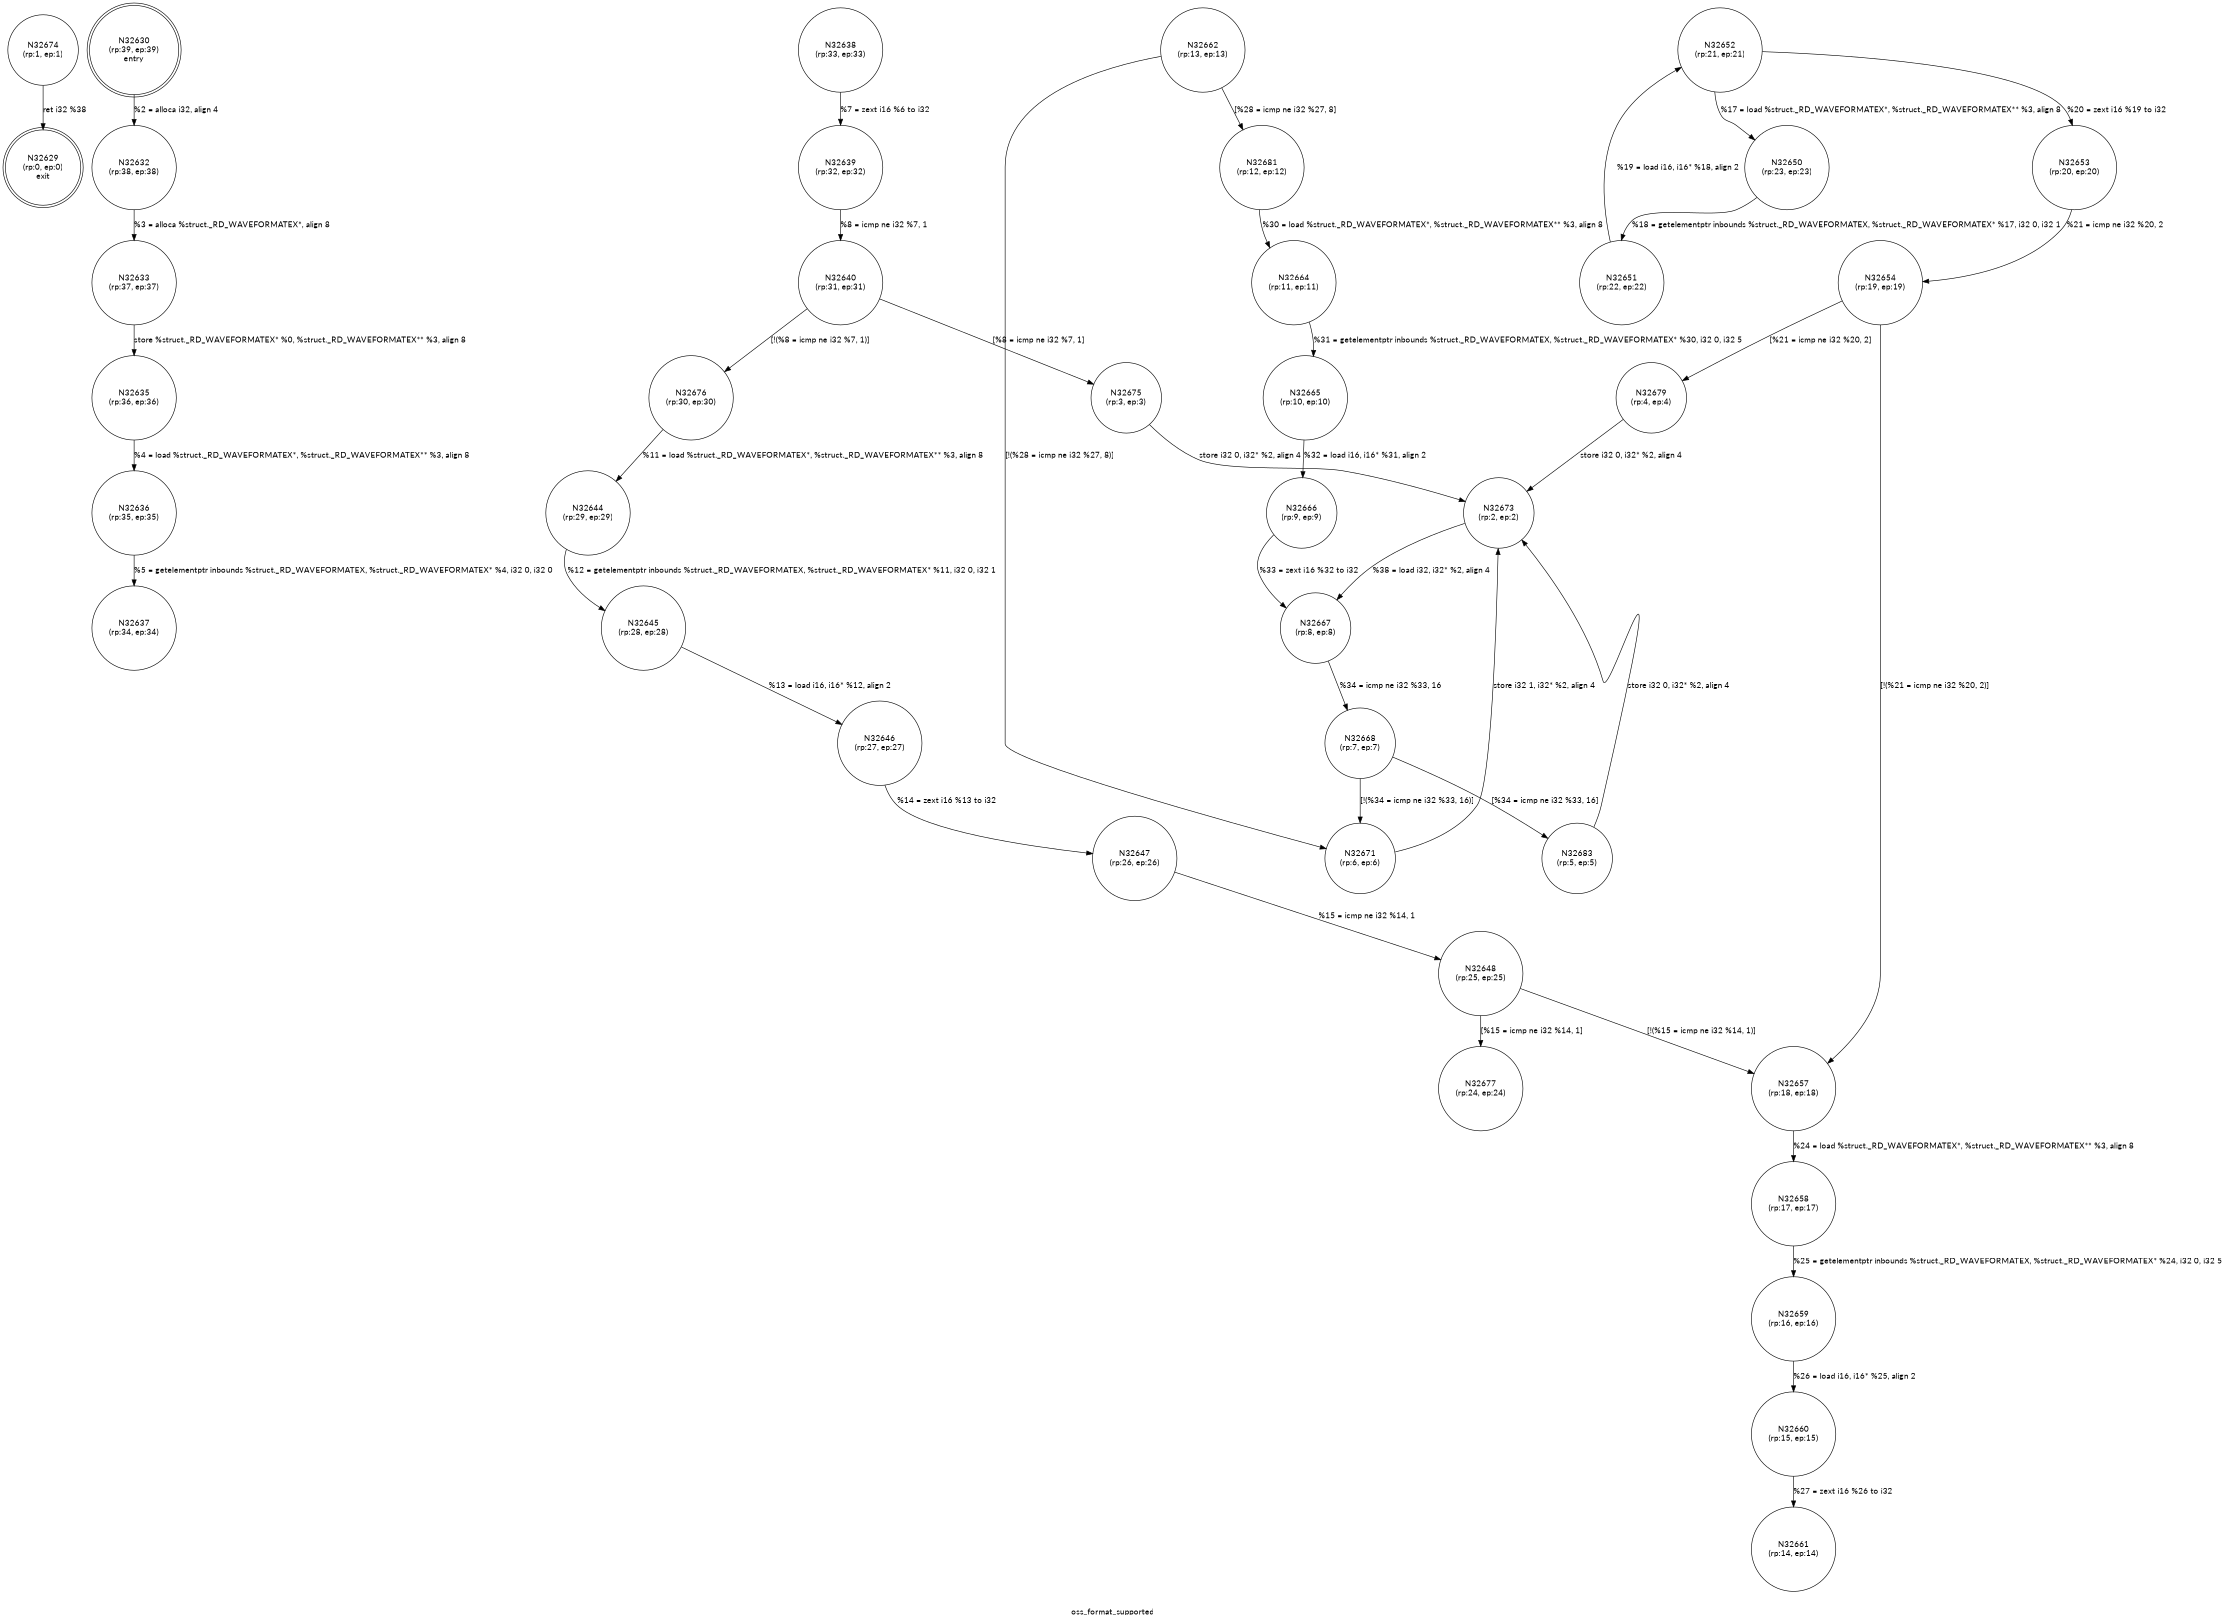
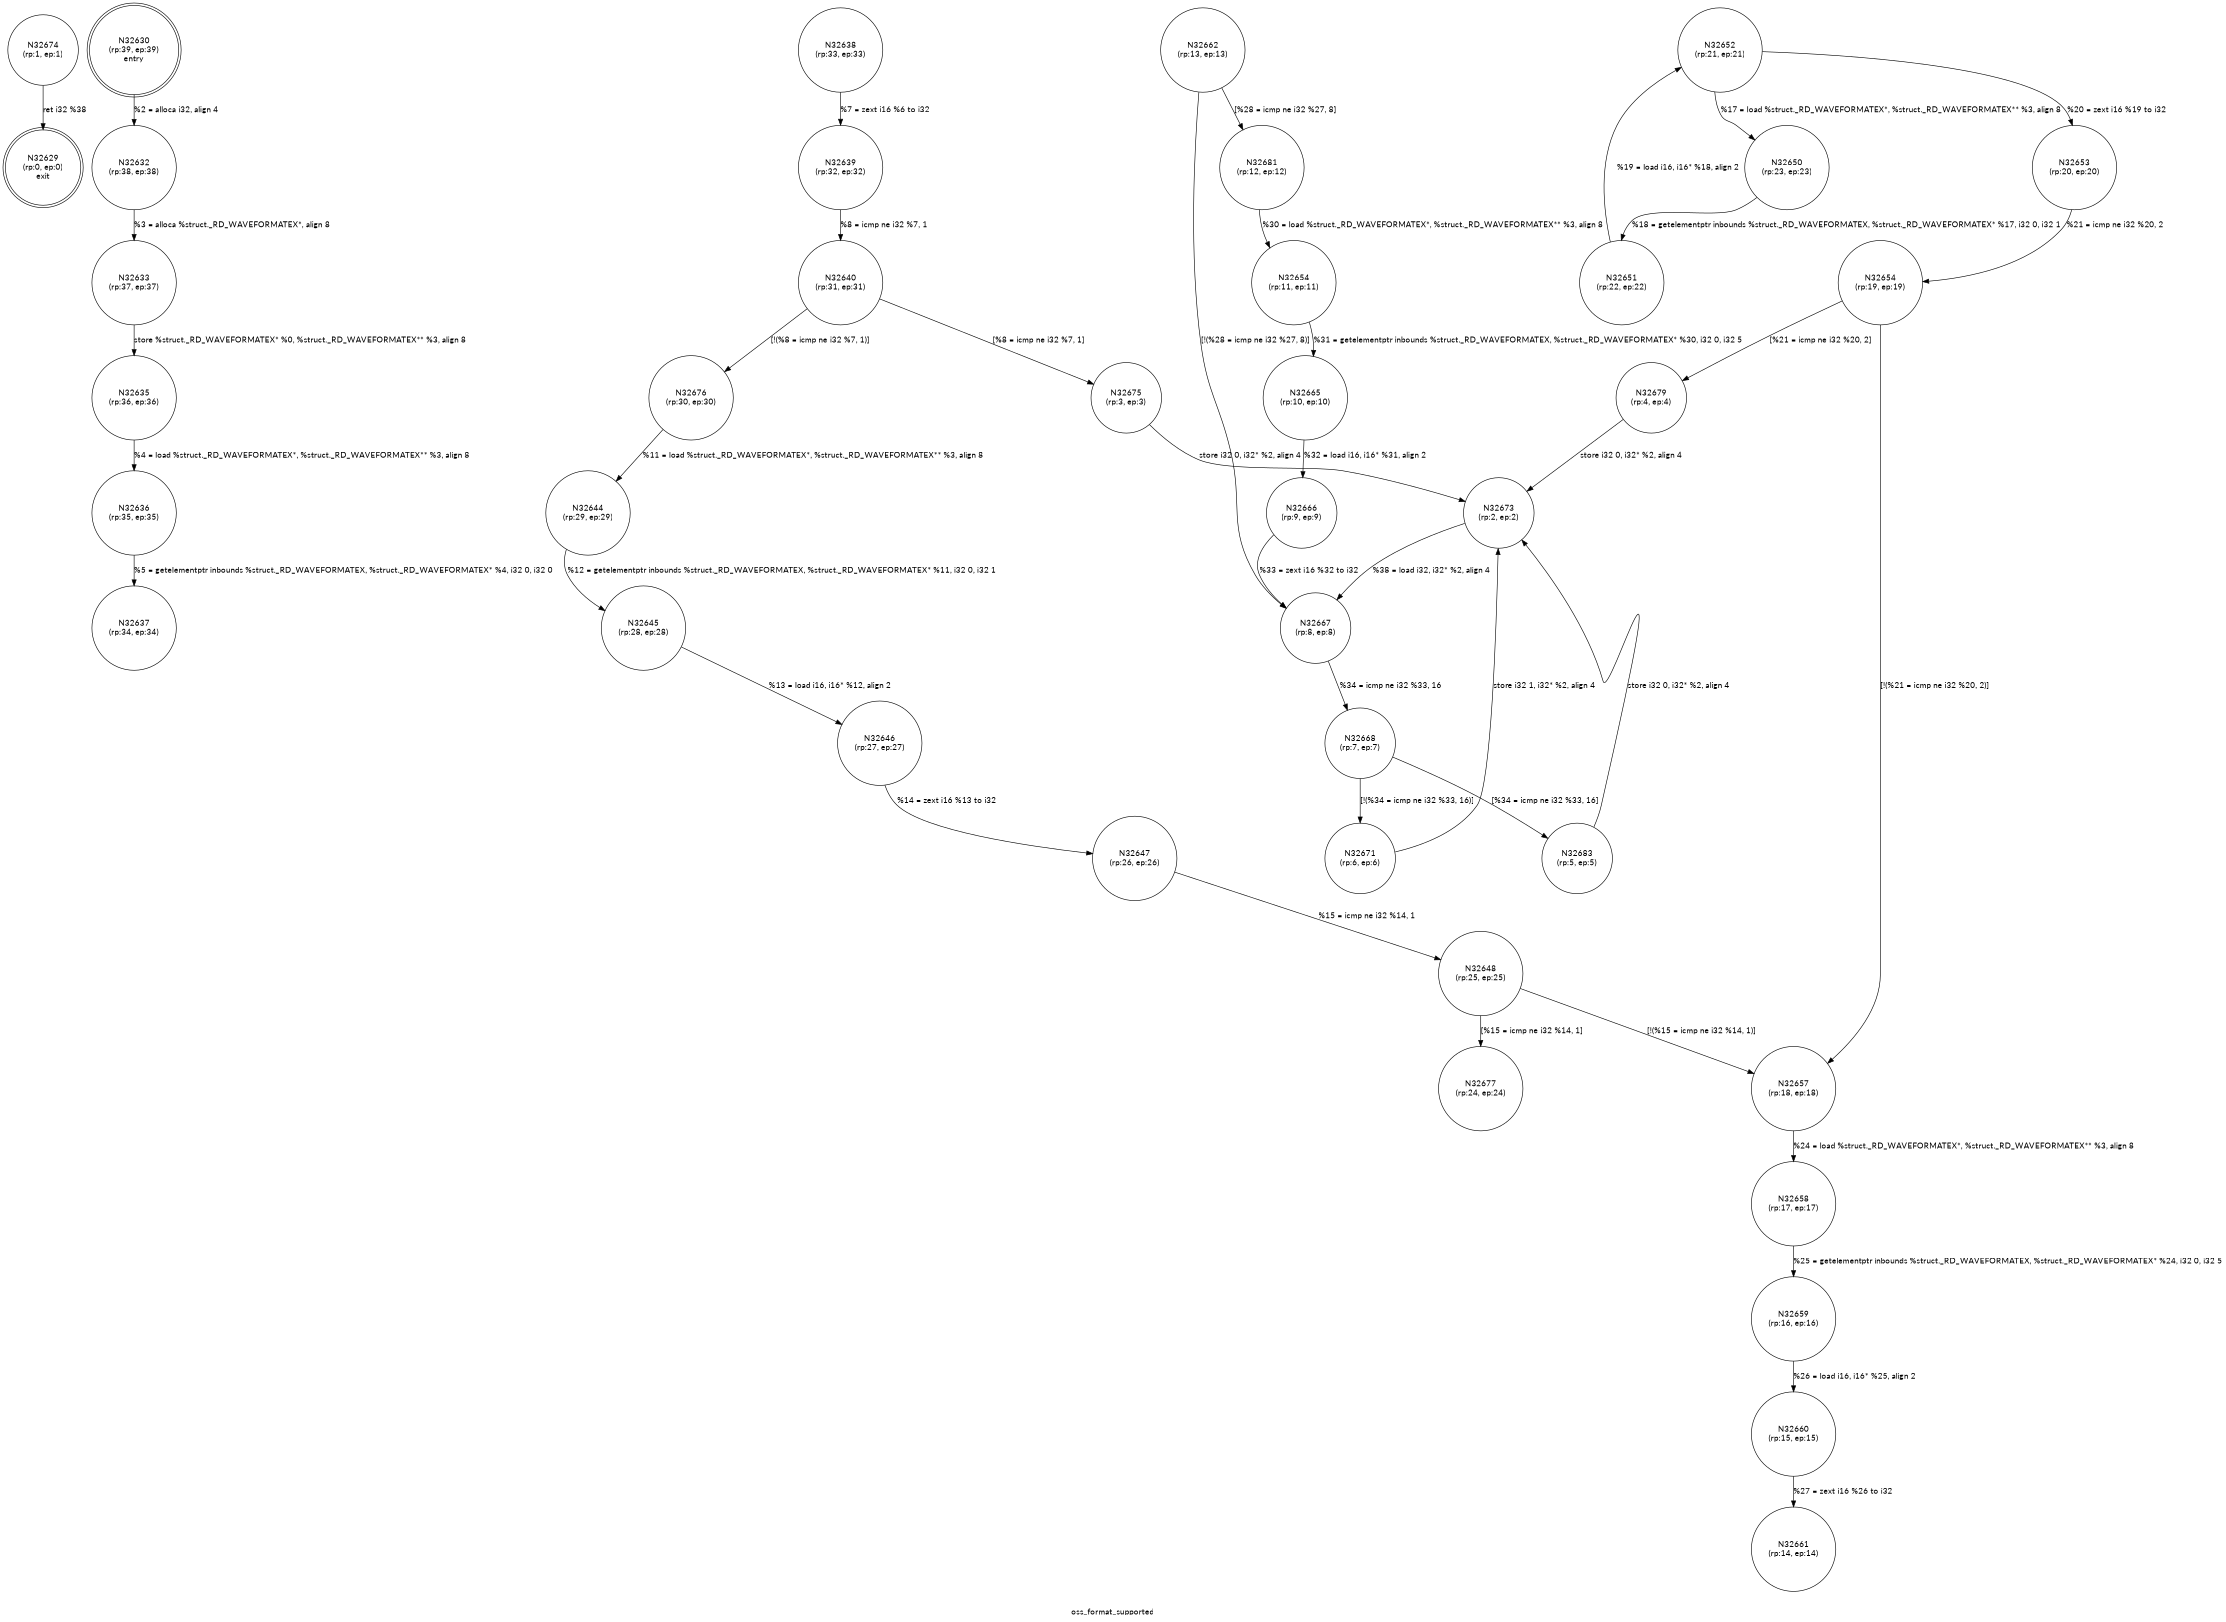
node "N32664 (rp:11, ep:11)": label "N32664 (rp:11, ep:11)" -> "N32654 (rp:11, ep:11)"
edge "N32662 (rp:13, ep:13)" -> "N32671 (rp:6, ep:6)": now "N32662 (rp:13, ep:13)" -> "N32667 (rp:8, ep:8)"
